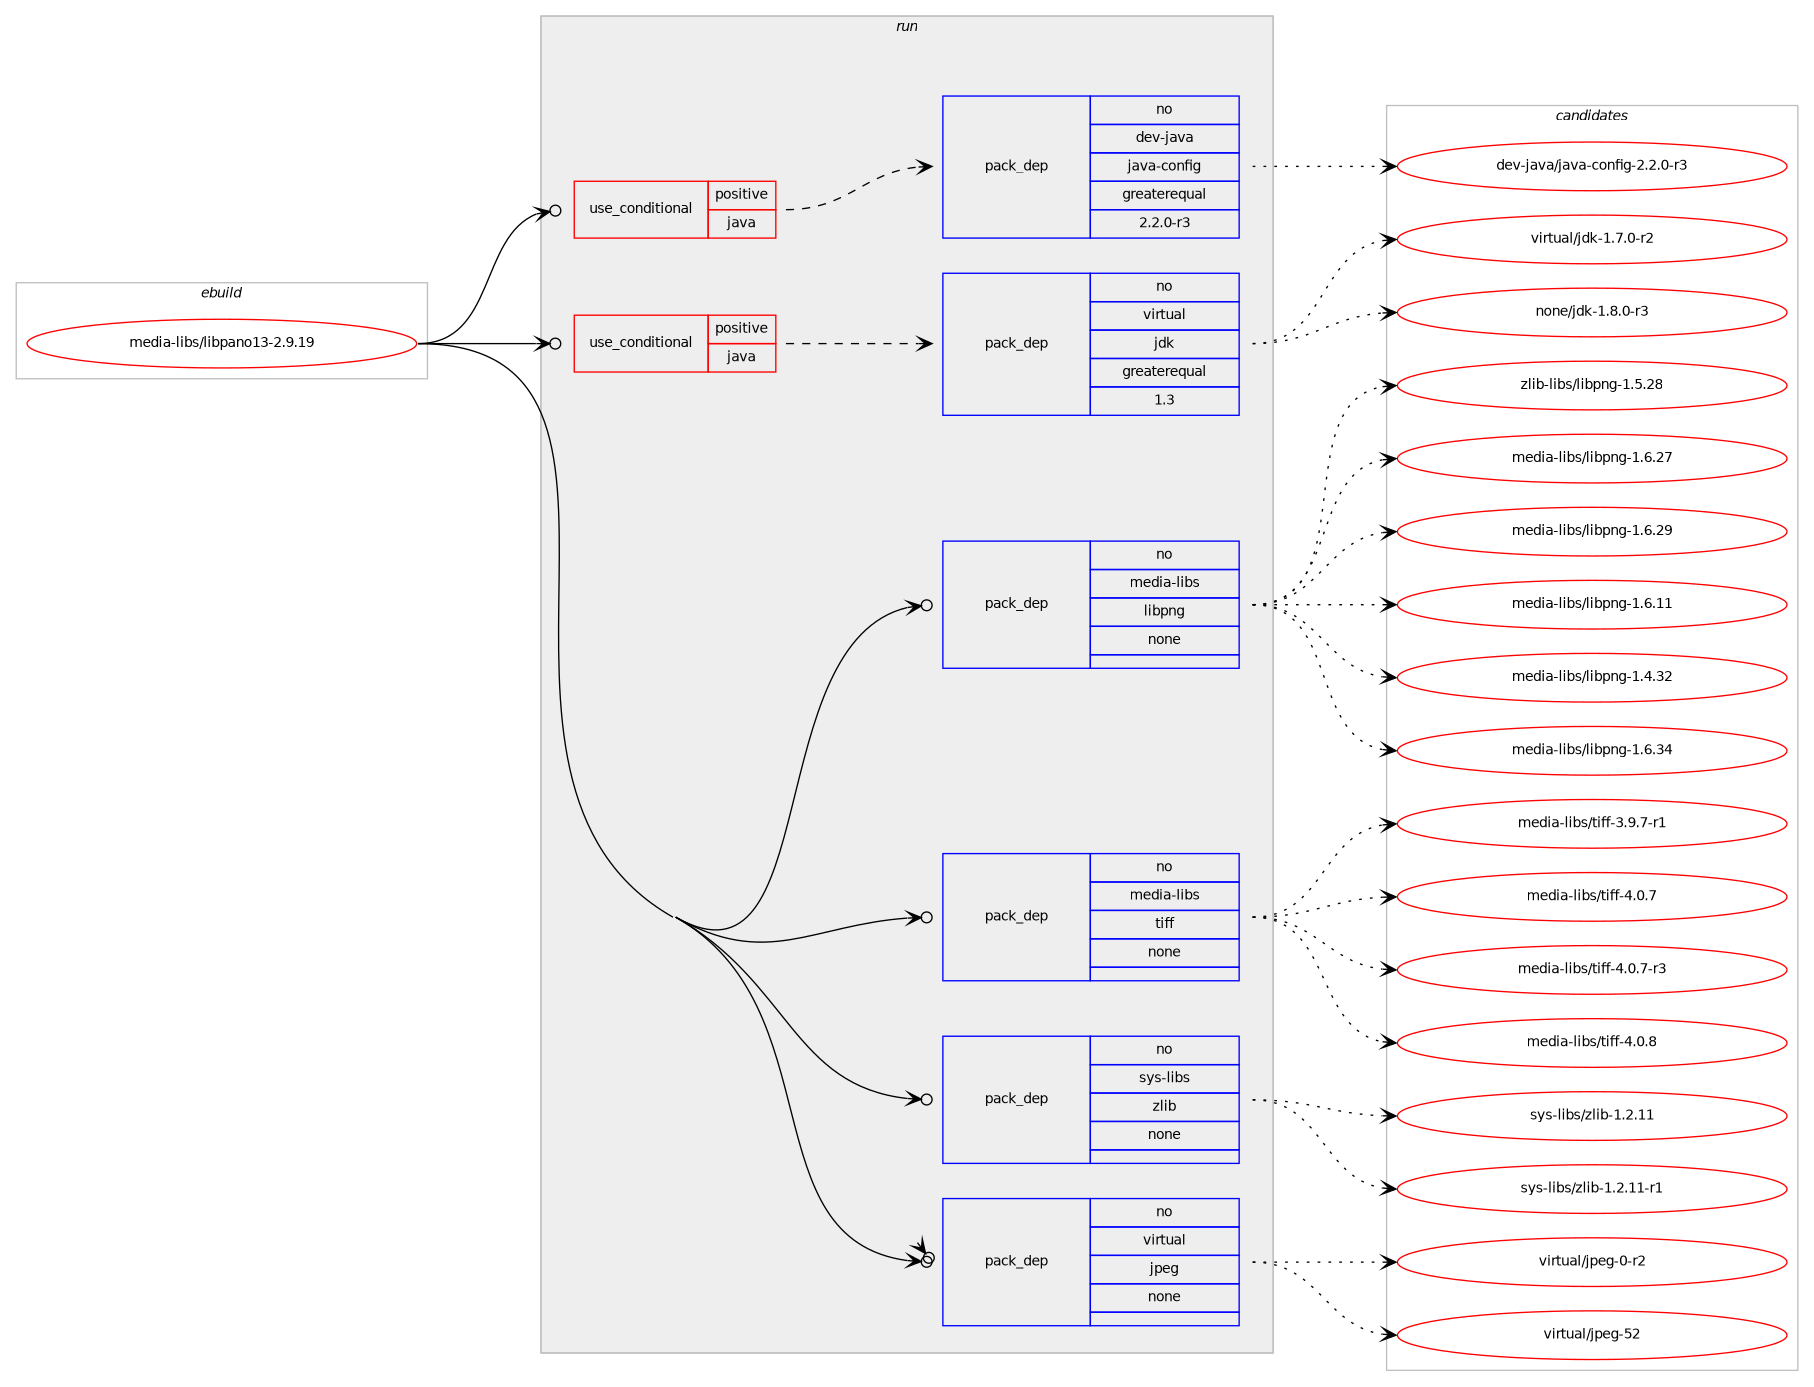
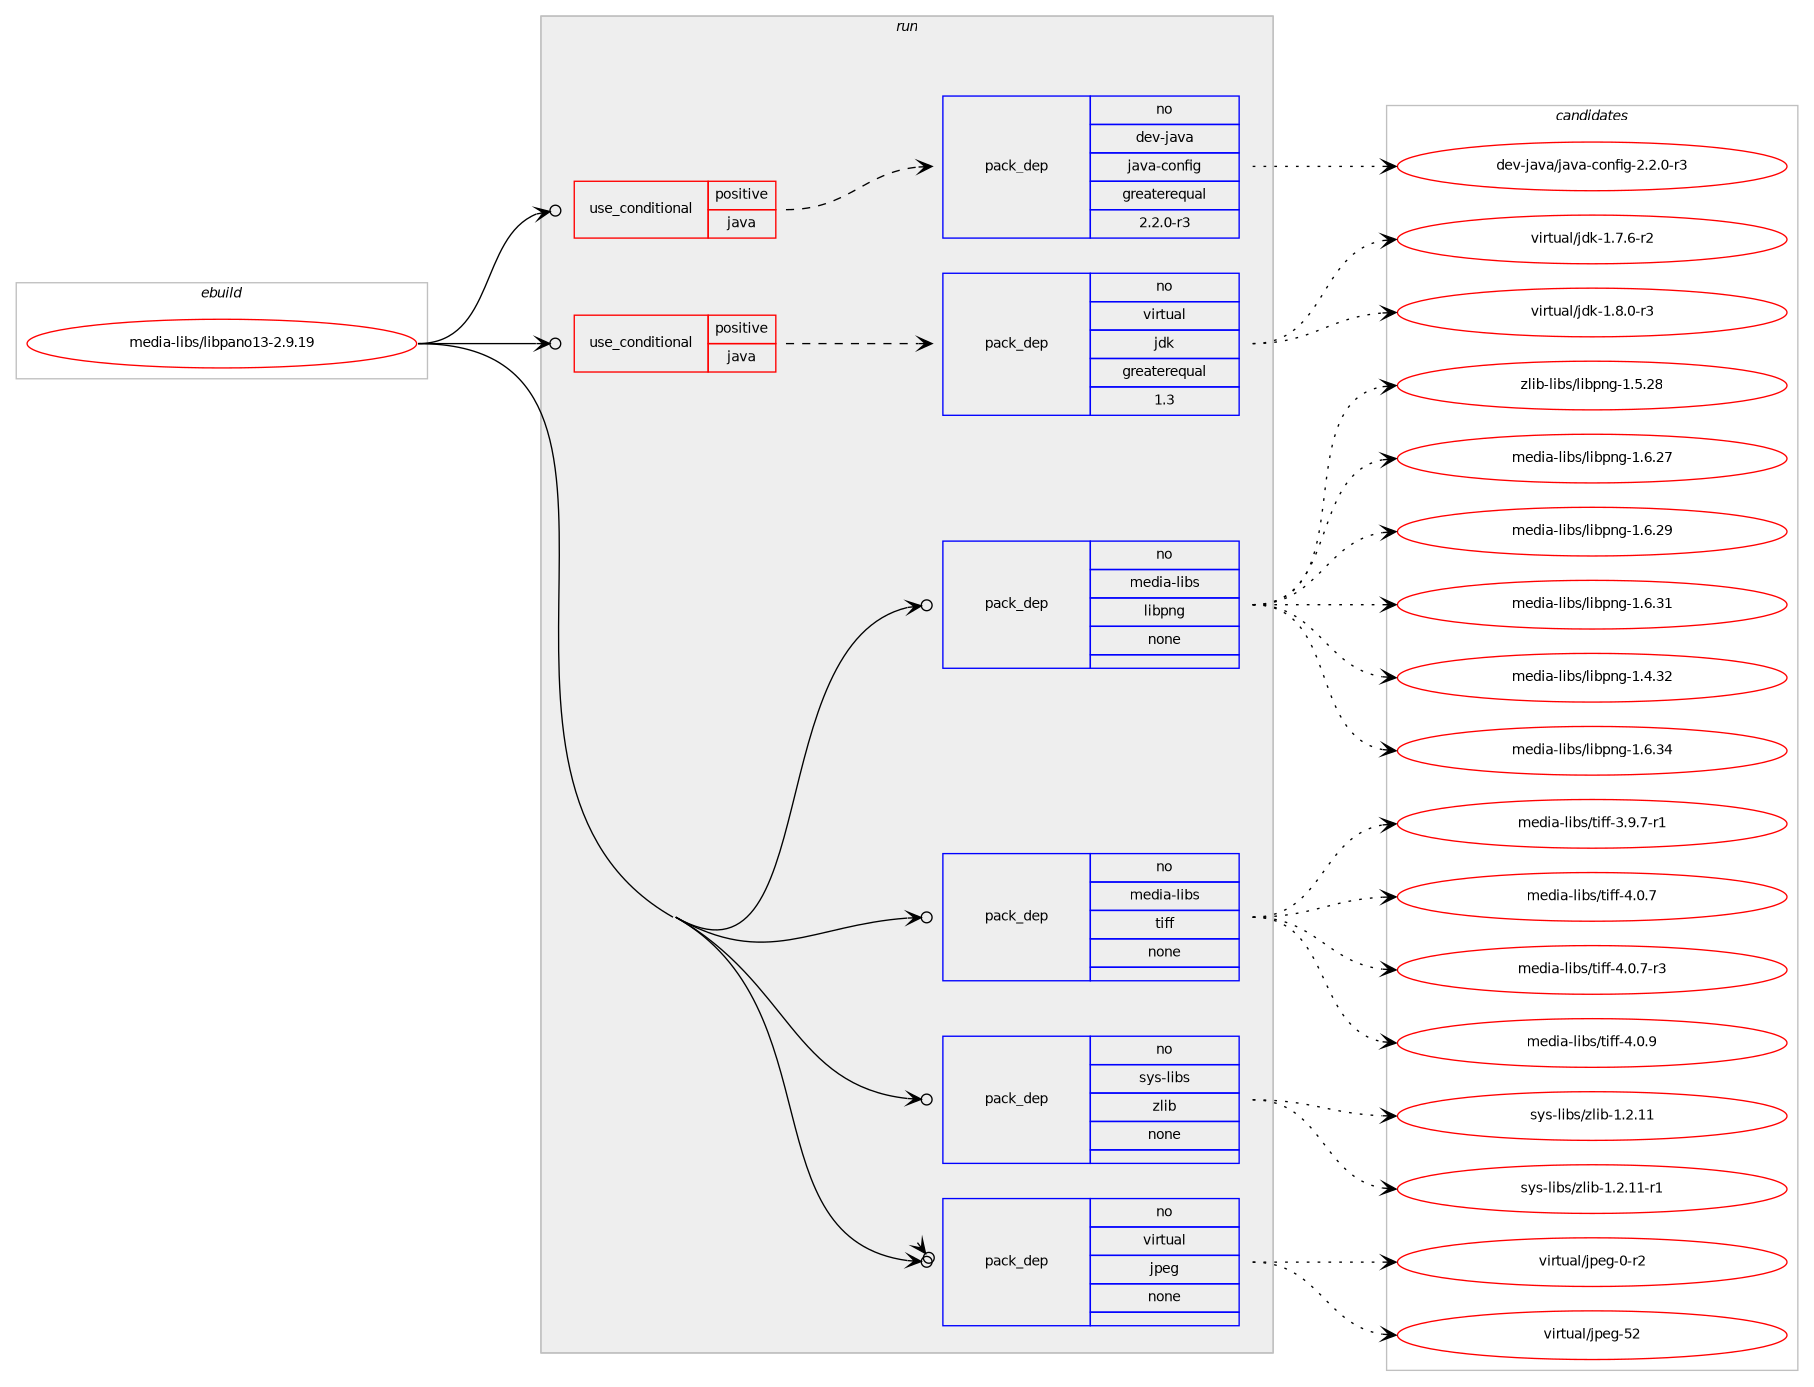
node "virtual/jdk-1.7.0-r2": label "virtual/jdk-1.7.0-r2" -> "virtual/jdk-1.7.6-r2"
node "none/jdk-1.8.0-r3": label "none/jdk-1.8.0-r3" -> "virtual/jdk-1.8.0-r3"
node "media-libs/libpng-1.6.11": label "media-libs/libpng-1.6.11" -> "media-libs/libpng-1.6.31"
node "media-libs/tiff-4.0.8": label "media-libs/tiff-4.0.8" -> "media-libs/tiff-4.0.9"
